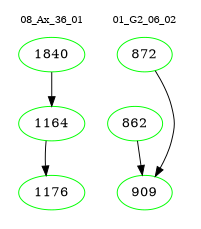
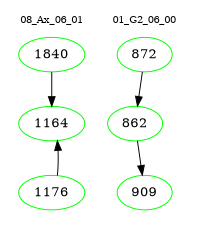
cluster "08_Ax_36_01": label "08_Ax_36_01" -> "08_Ax_06_01"
cluster "01_G2_06_02": label "01_G2_06_02" -> "01_G2_06_00"
edge "872" -> "909": now "872" -> "862"
edge "1164" -> "1176": reversed
